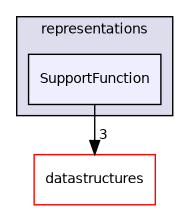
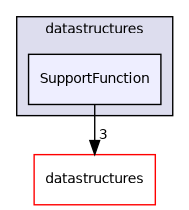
cluster "representations": label "representations" -> "datastructures"
